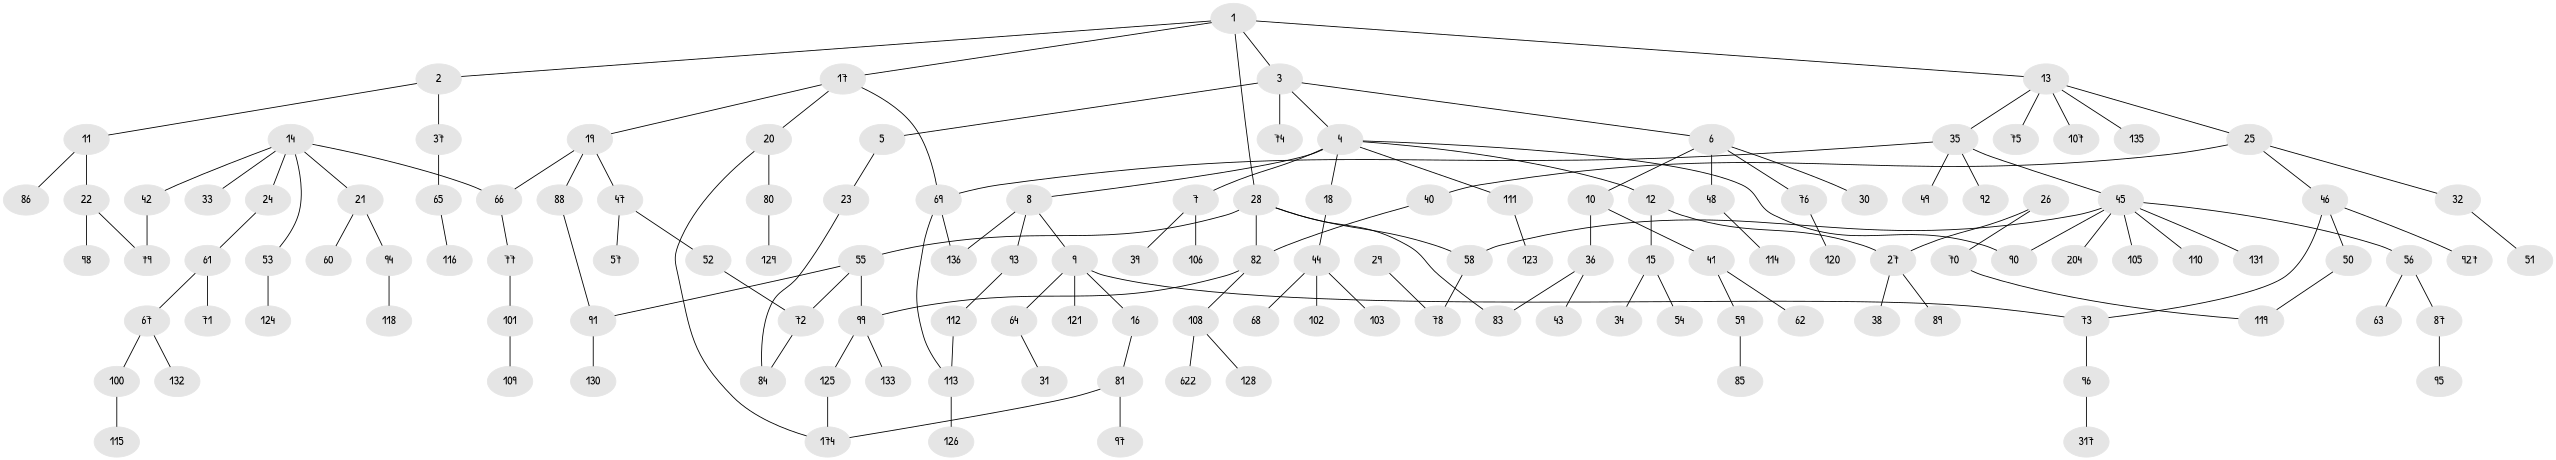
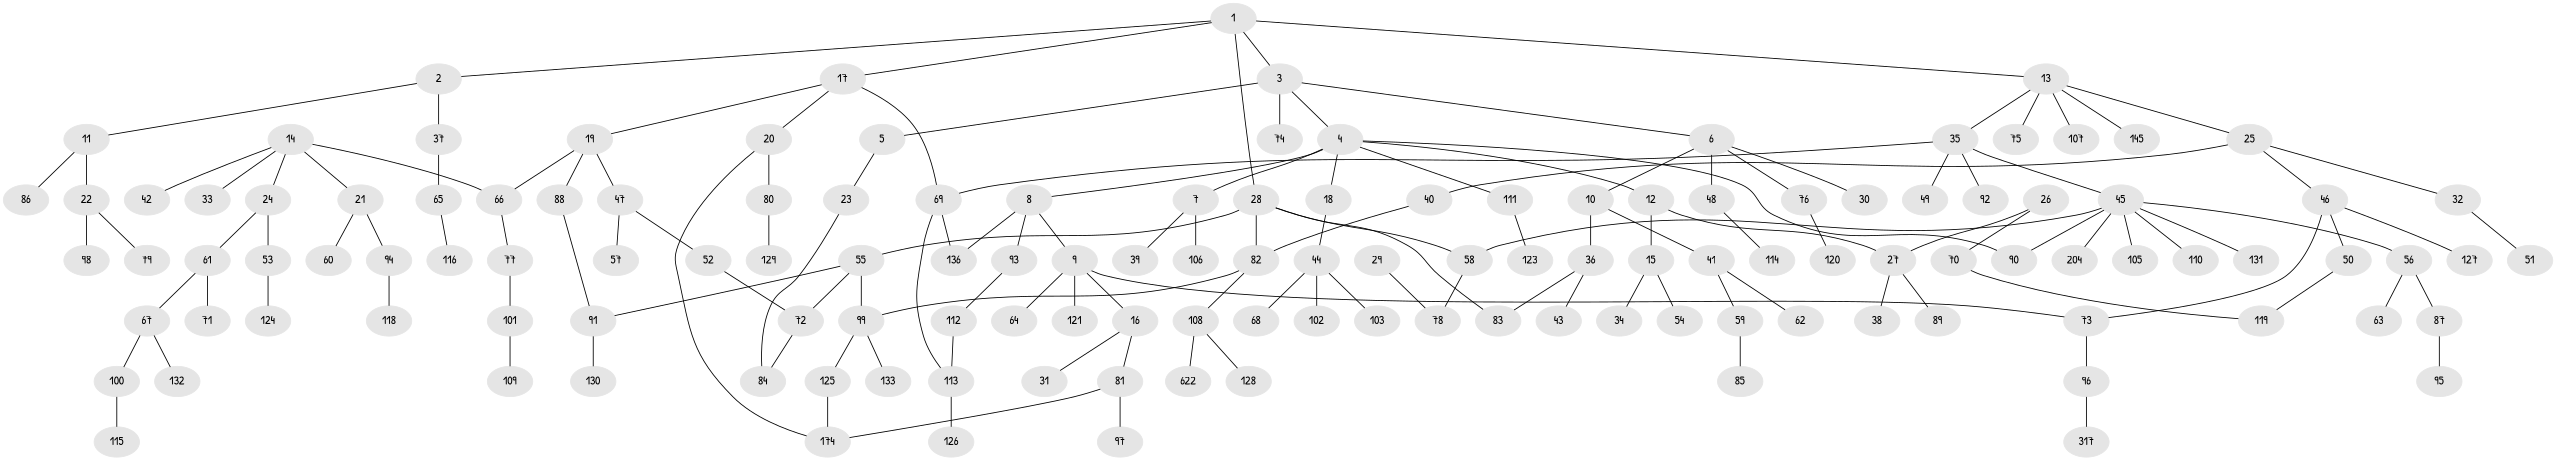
node "135": label "135" -> "145"
edge "14" -- "53": now "24" -- "53"
edge "42" -- "79": removed
node "927": label "927" -> "127"
edge "64" -- "31": now "16" -- "31"
